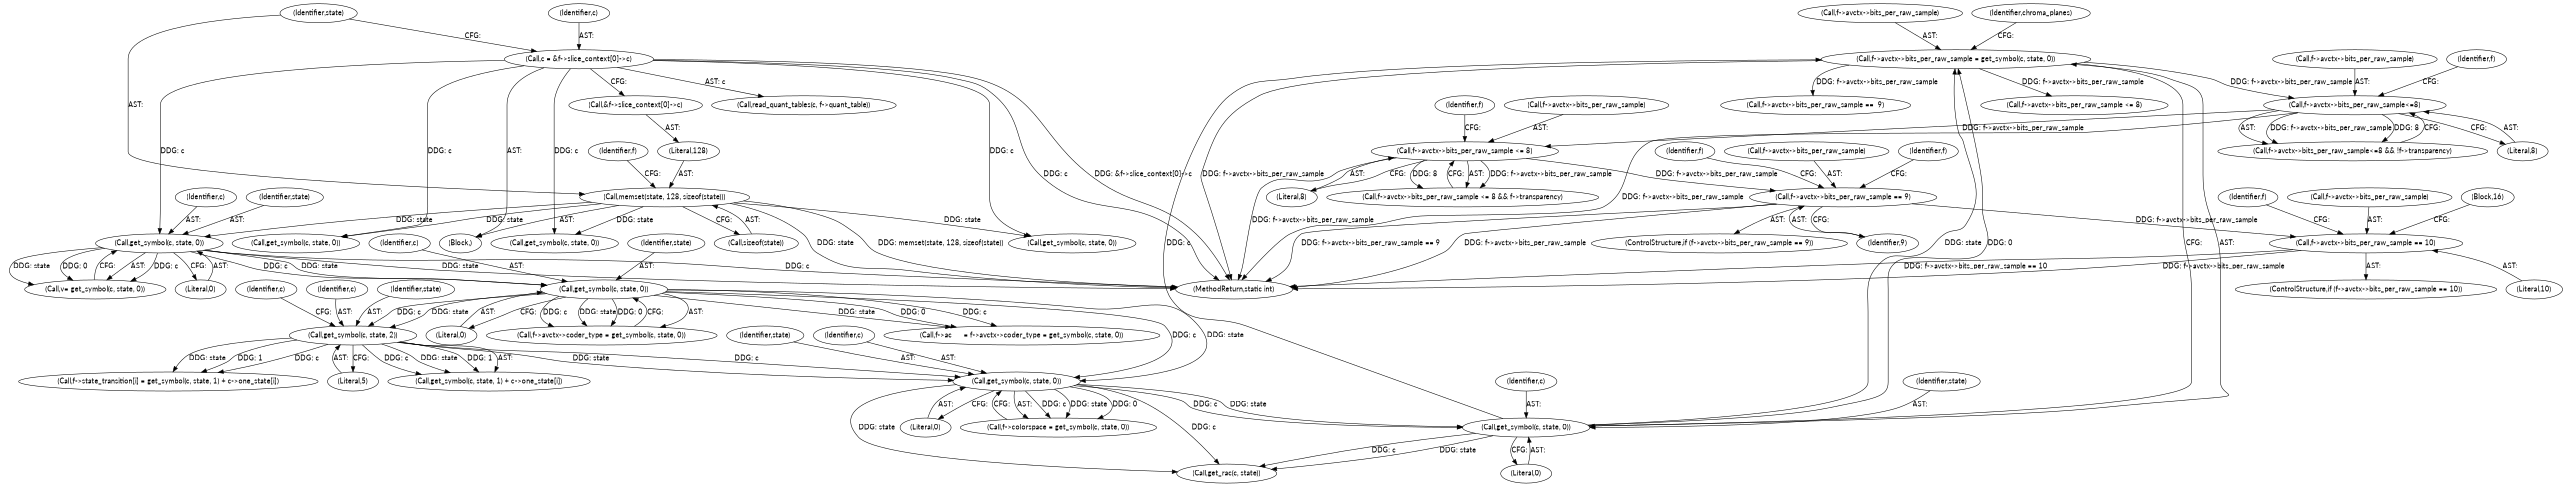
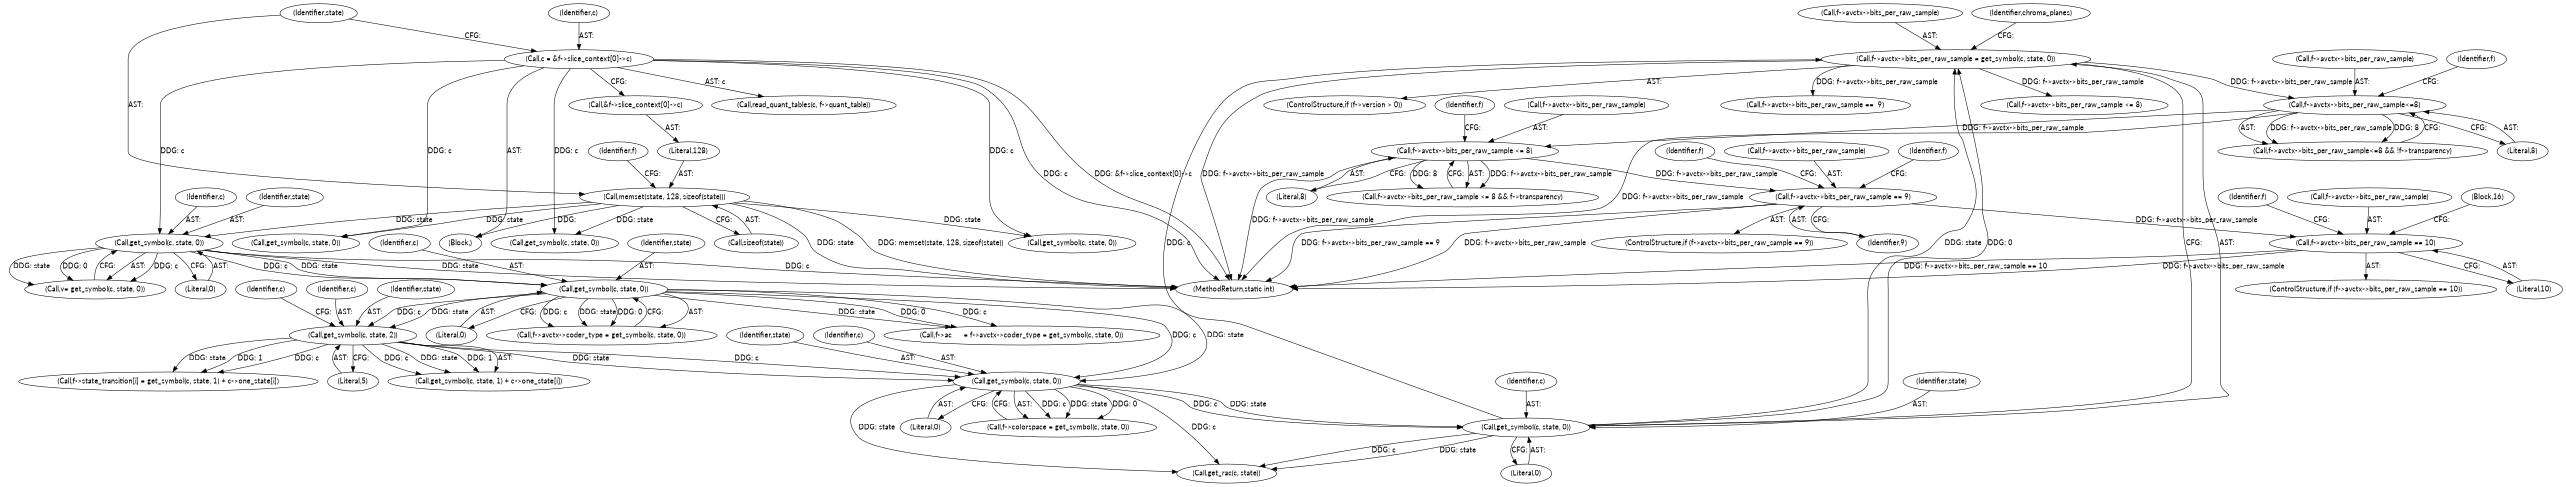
node "(ControlStructure,if (f->version > 0))": added
edge "(Call,memset(state, 128, sizeof(state)))" -> "(Block,)": label "AST: " -> "DDG: "
edge "(Call,f->avctx->bits_per_raw_sample == 10)" -> "(Literal,10)": added, label "CFG:"
